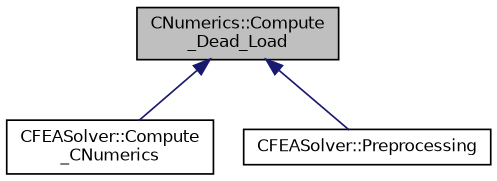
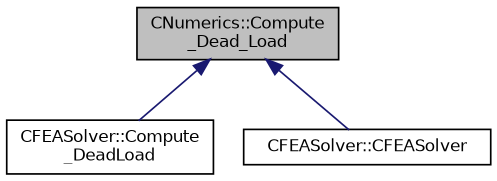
node "CFEASolver::Compute _CNumerics": label "CFEASolver::Compute _CNumerics" -> "CFEASolver::Compute _DeadLoad"
node "CFEASolver::Preprocessing": label "CFEASolver::Preprocessing" -> "CFEASolver::CFEASolver"
